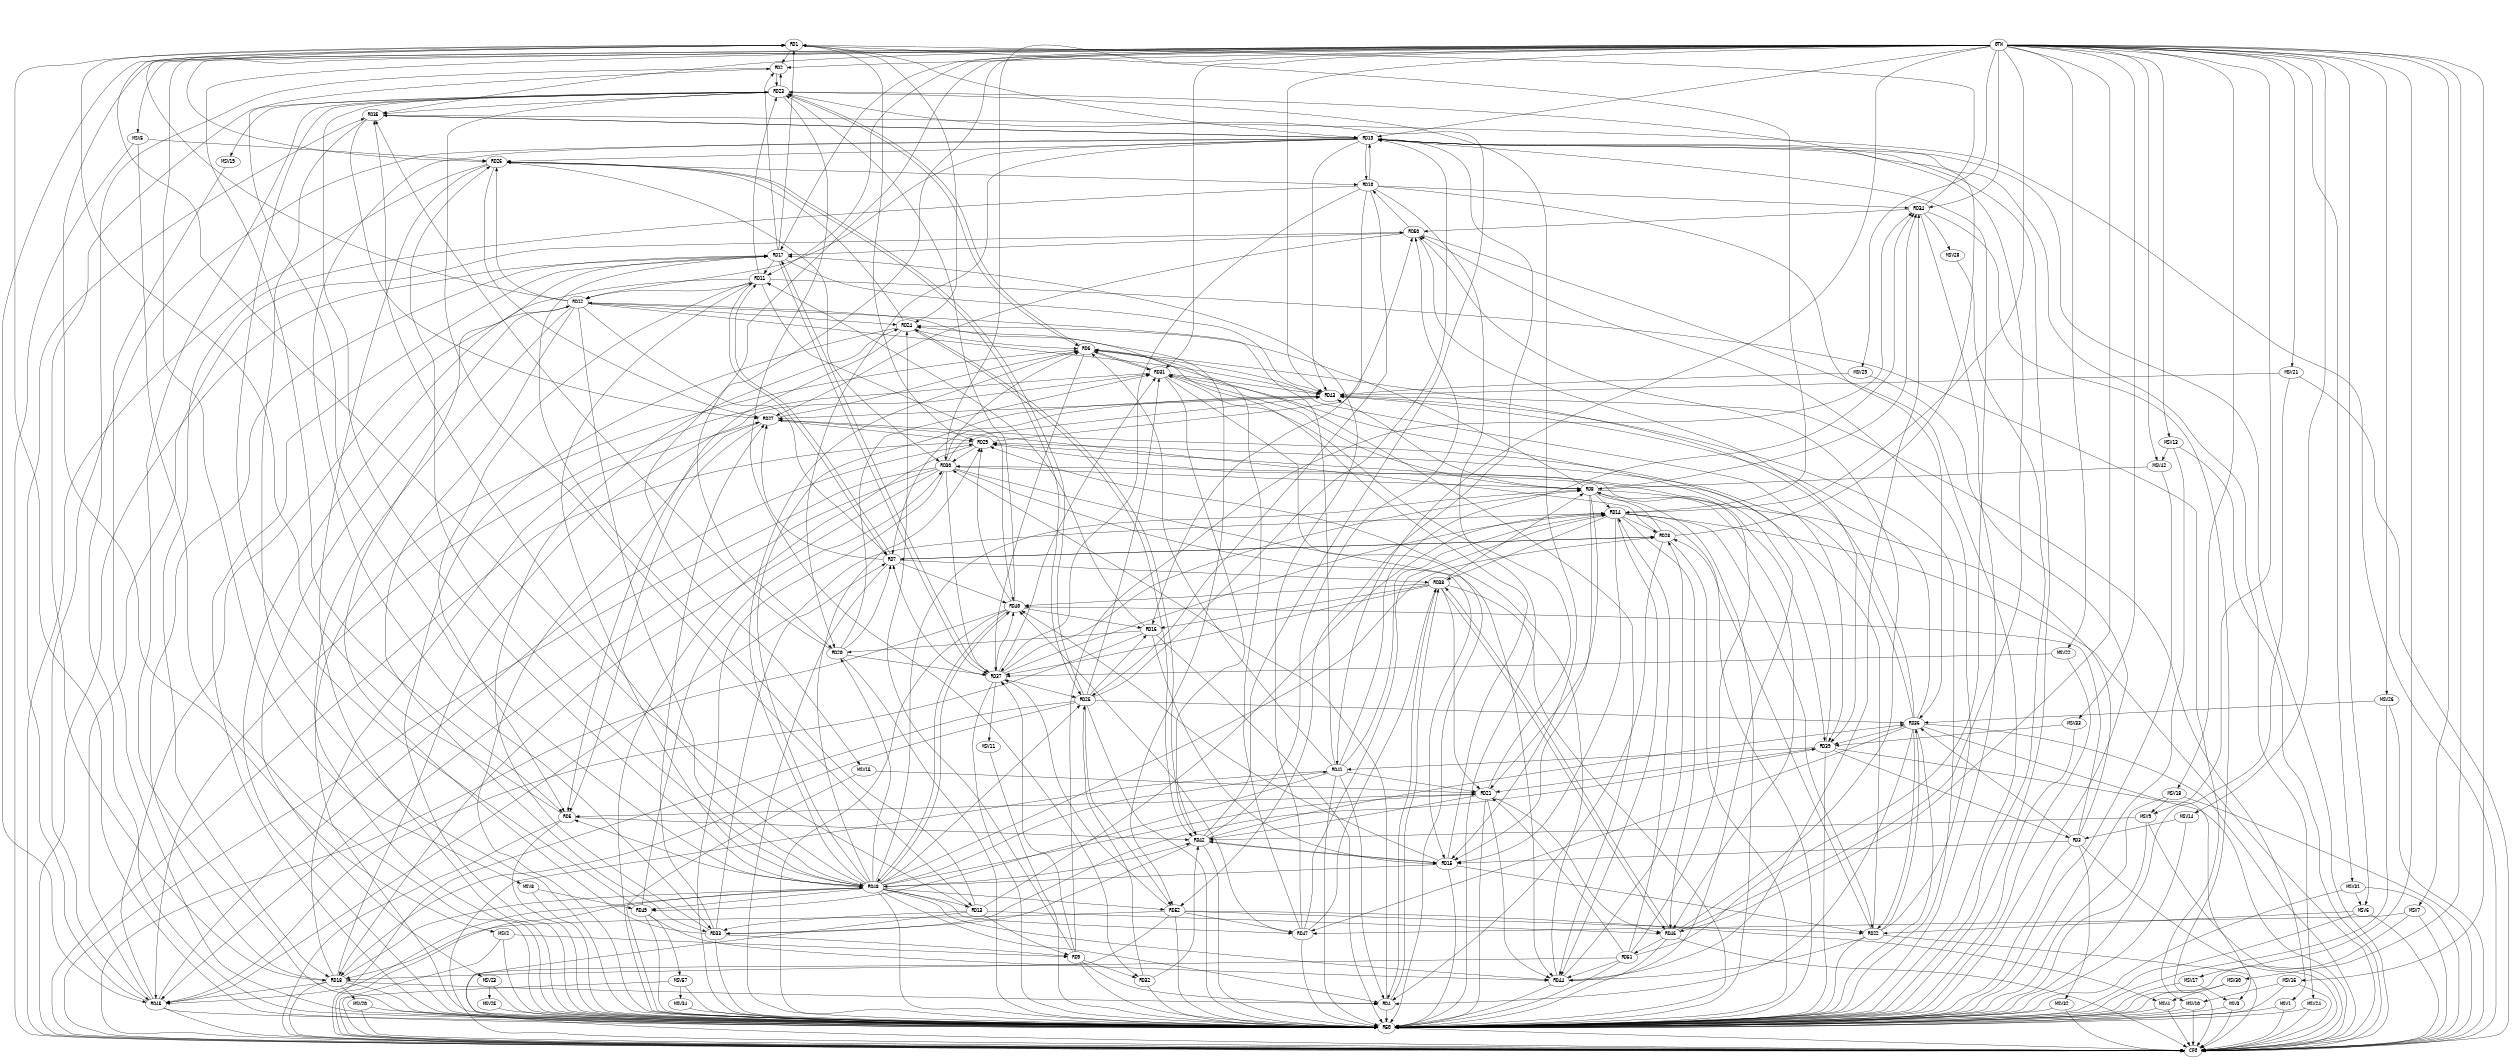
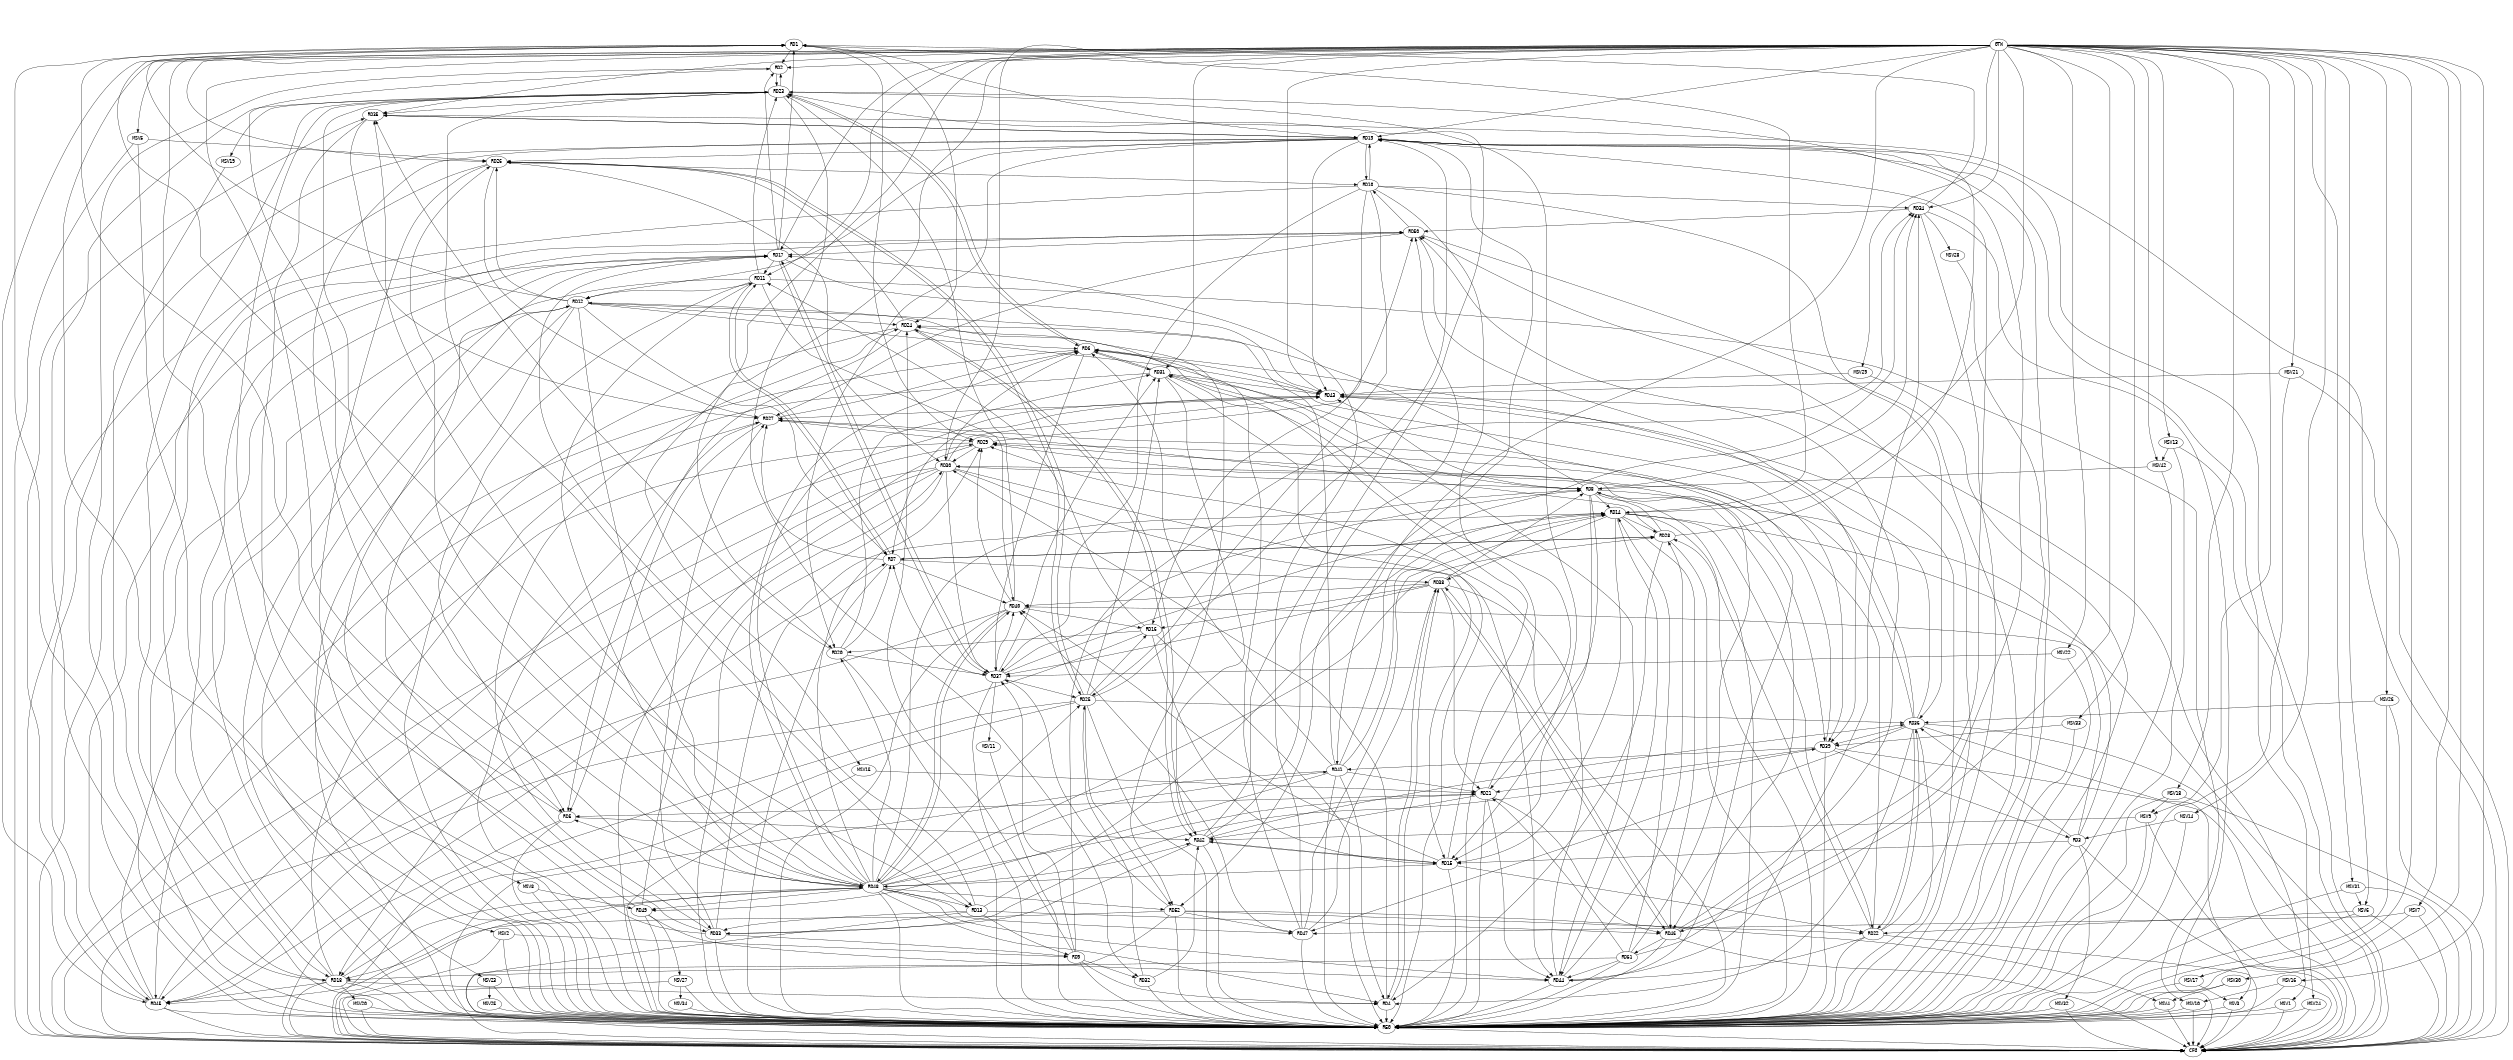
edge "RD18" -> "RD31": now "RD18" -> "RD50"
node "MSV57": label "MSV57" -> "MSV27"
